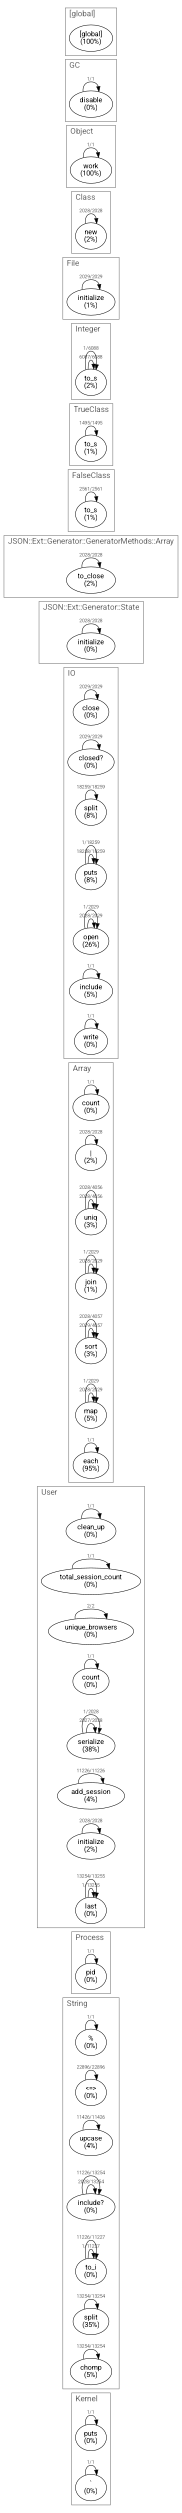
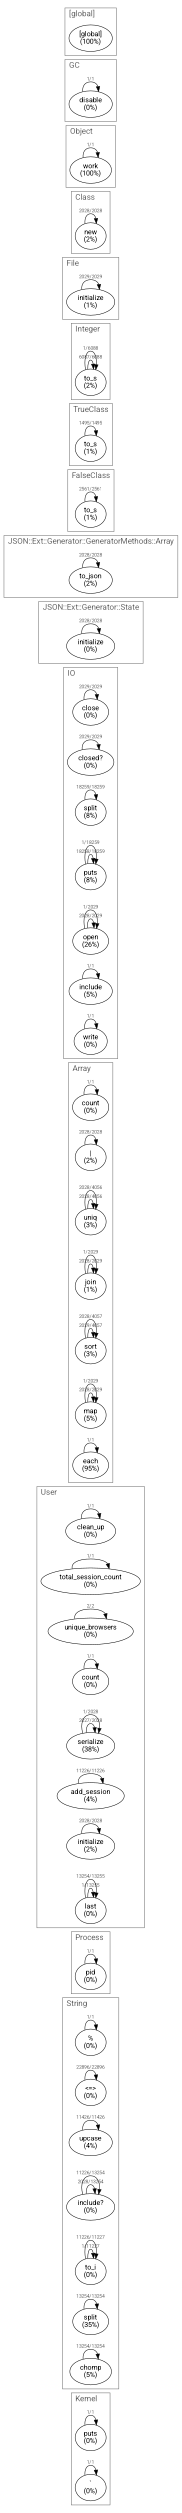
node "to_close (2%)": label "to_close (2%)" -> "to_json (2%)"
